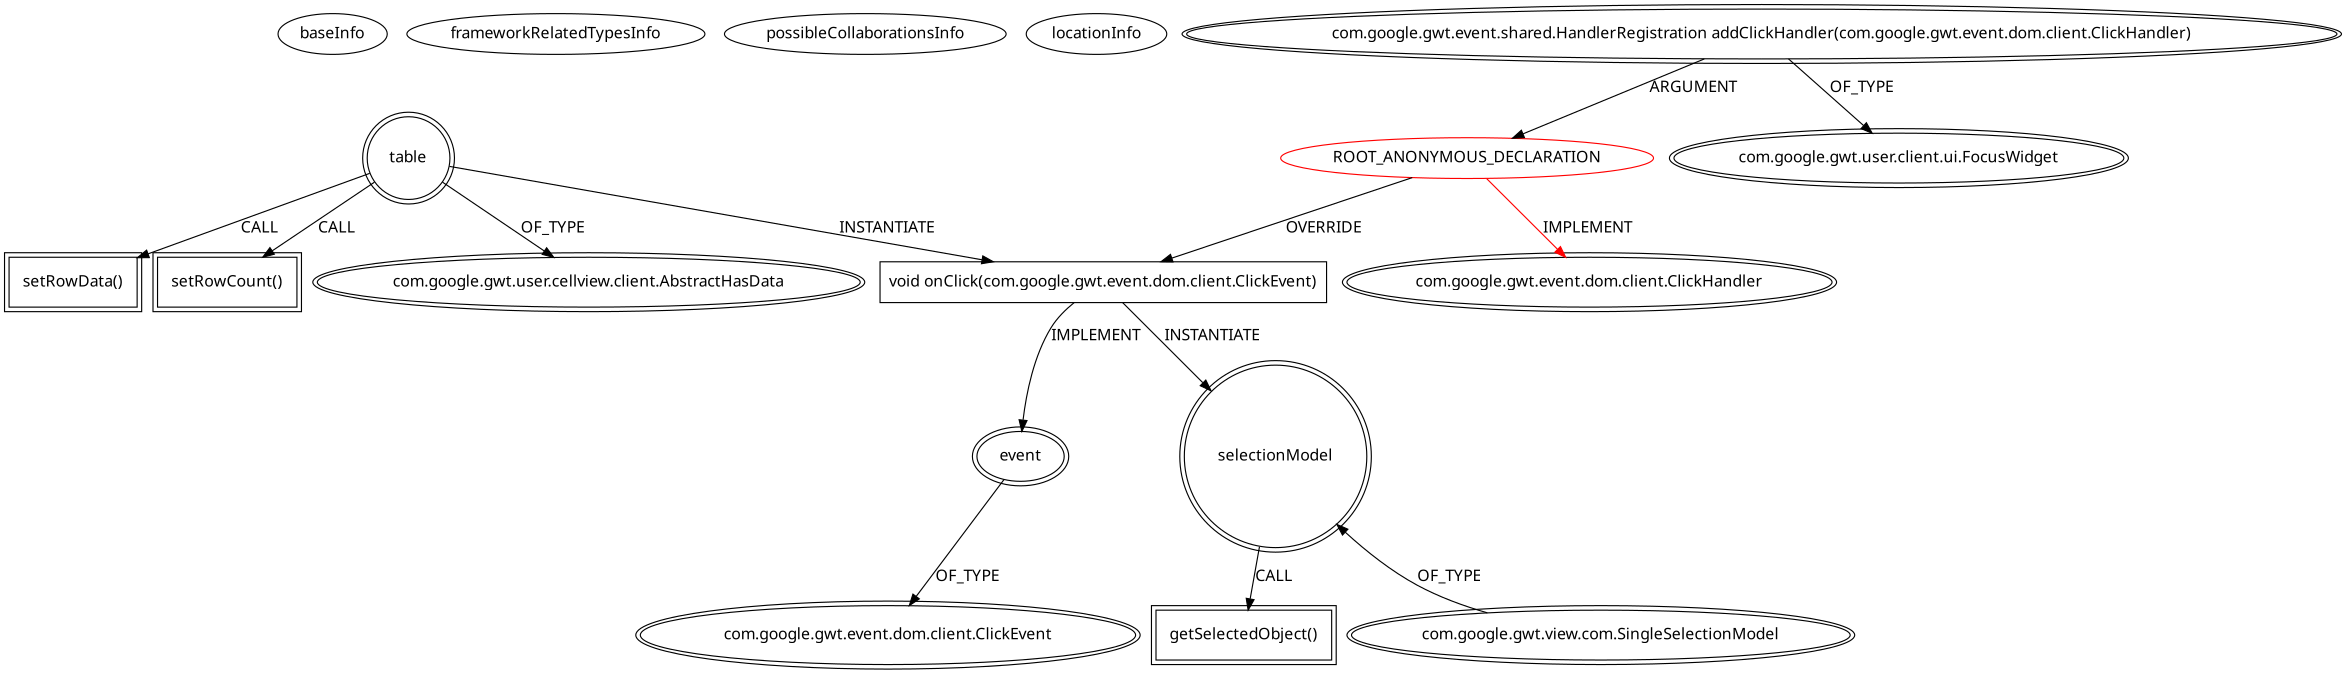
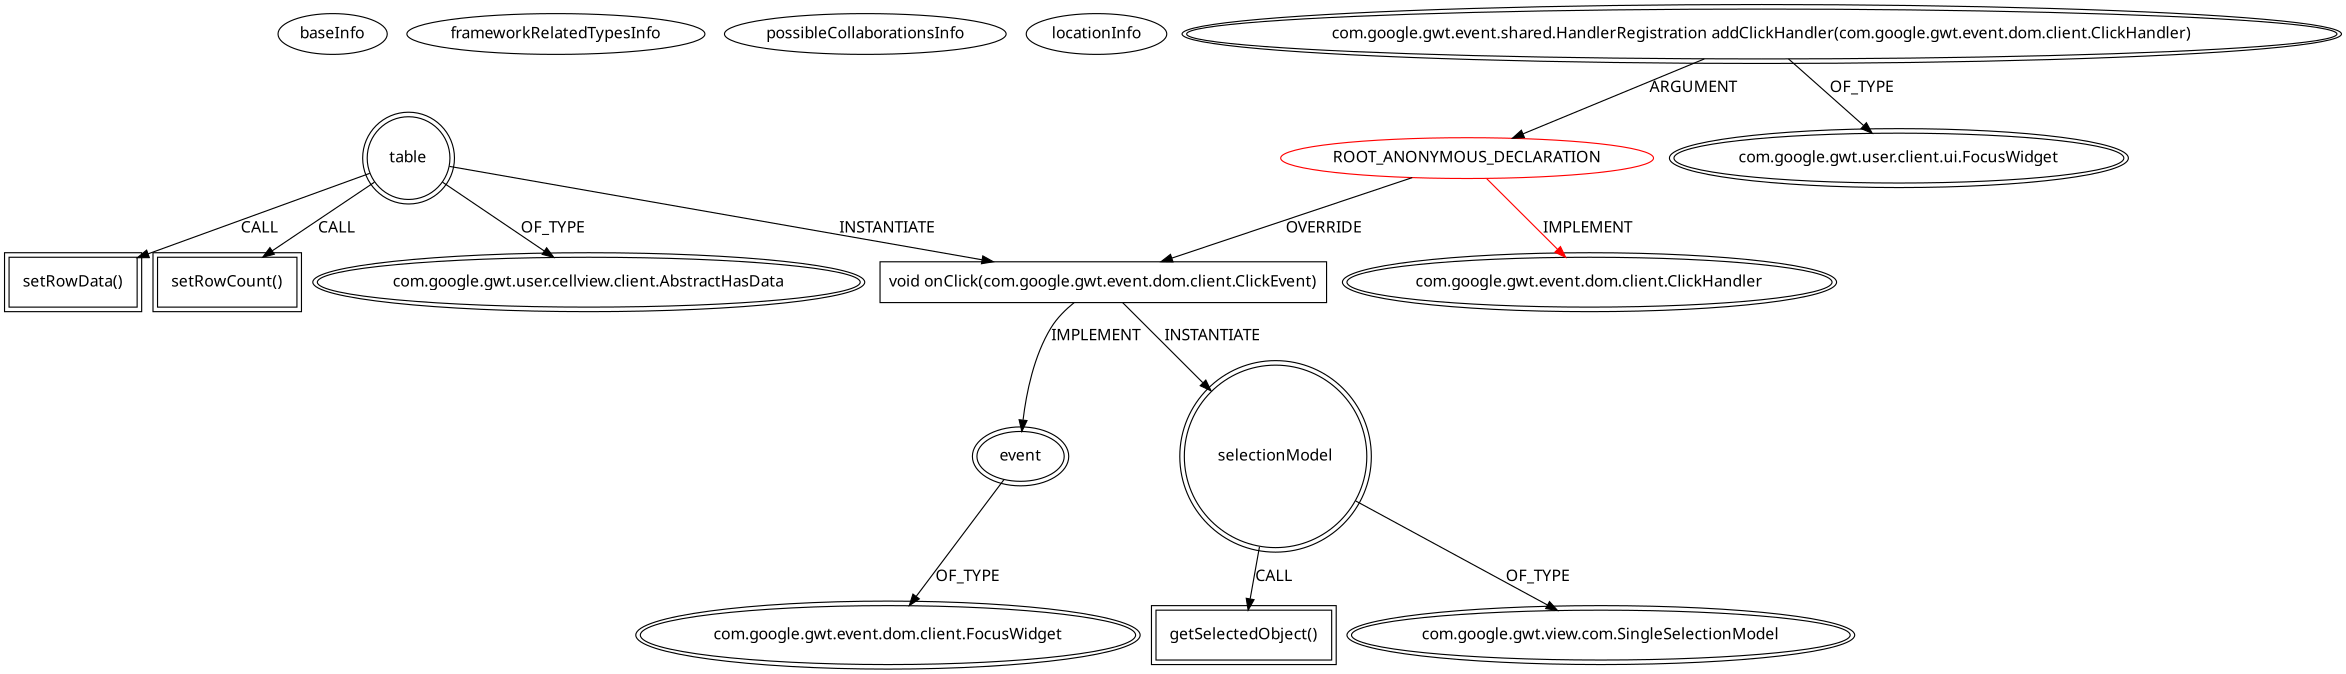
edge "com.google.gwt.view.com.SingleSelectionModel" -> "selectionModel": reversed
node "com.google.gwt.event.dom.client.ClickEvent": label "com.google.gwt.event.dom.client.ClickEvent" -> "com.google.gwt.event.dom.client.FocusWidget"
